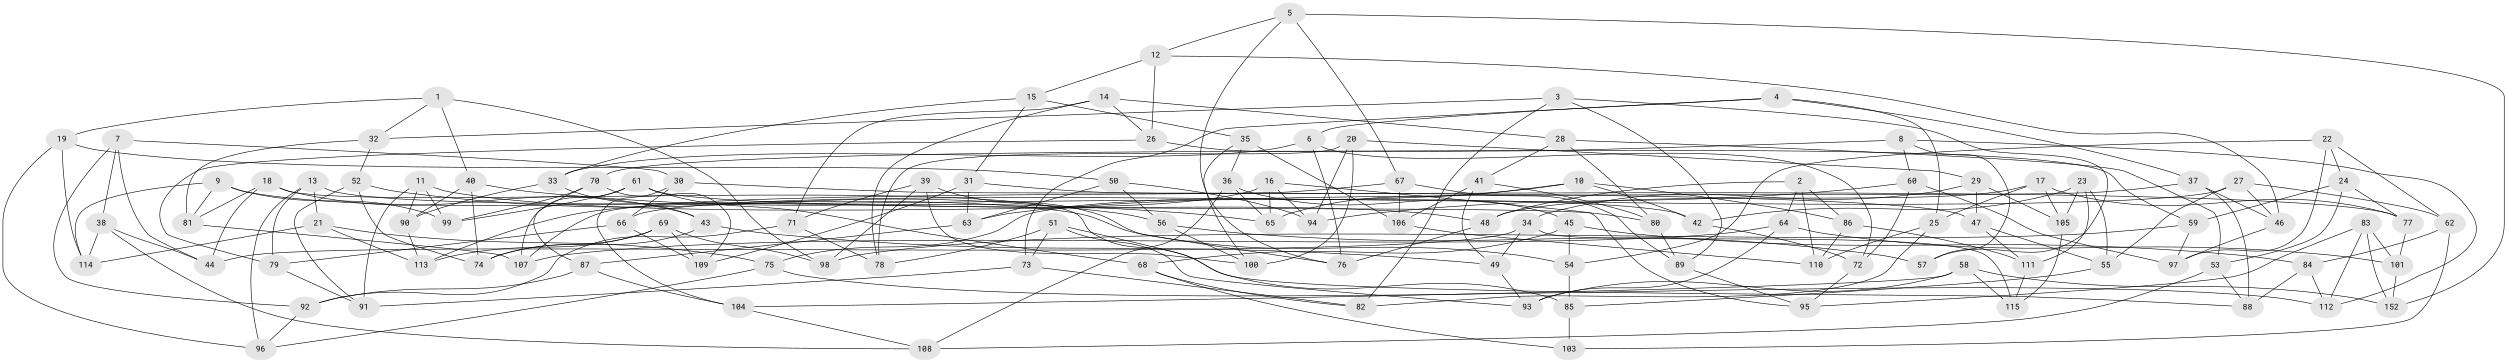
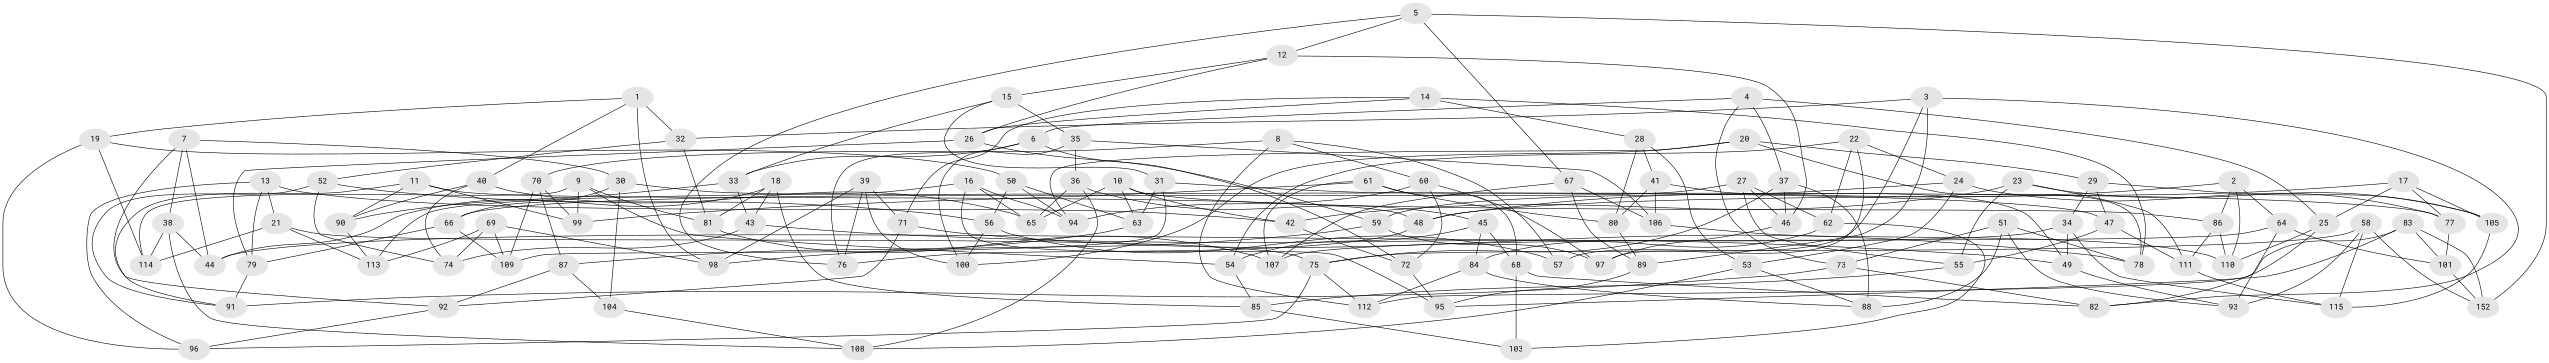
edge "58" -- "104": now "58" -- "75"
